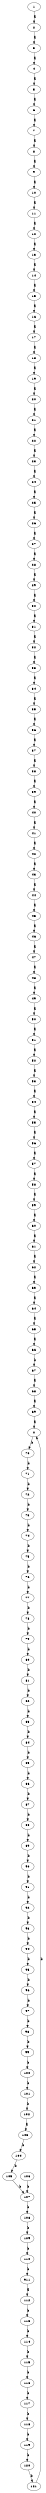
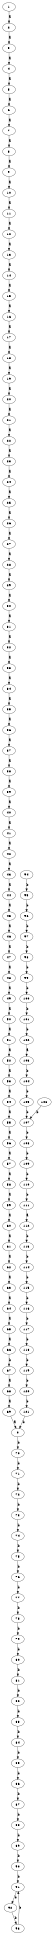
edge "93" -> "94": now "93" -> "91"
node "911": label "911" -> "111"
